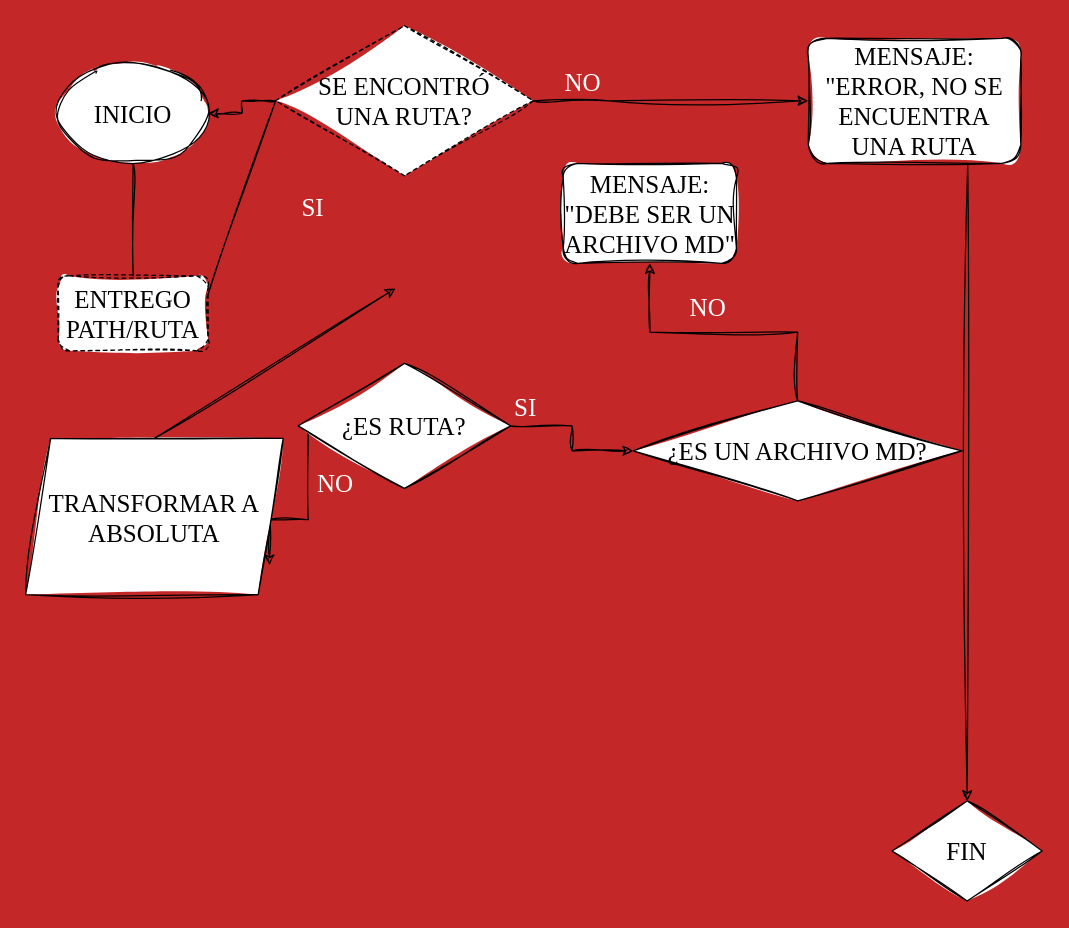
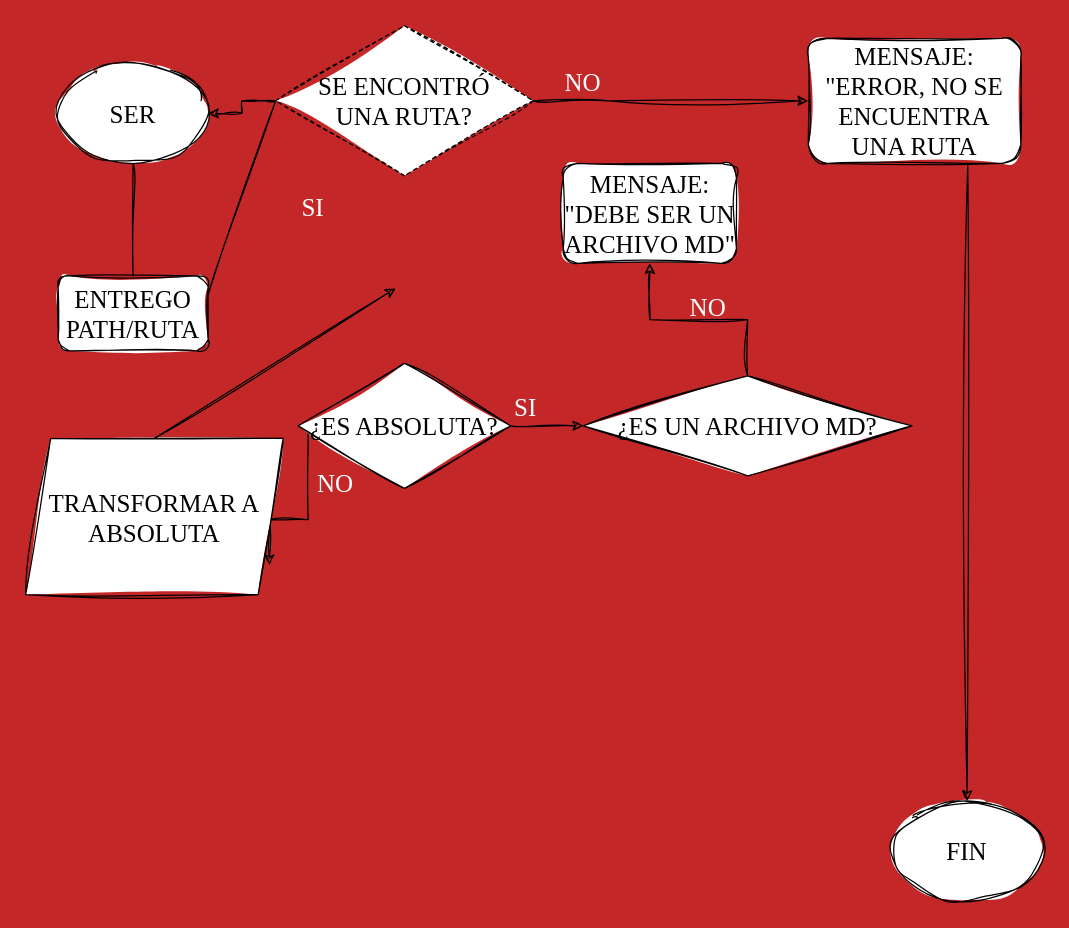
node "INICIO": label "INICIO" -> "SER"
node "ENTREGO PATH/RUTA": style dashed -> solid
node "¿ES RUTA?": label "¿ES RUTA?" -> "¿ES ABSOLUTA?"
node "¿ES UN ARCHIVO MD?": moved (798, 451) -> (748, 426)
node "FIN": shape diamond -> ellipse
